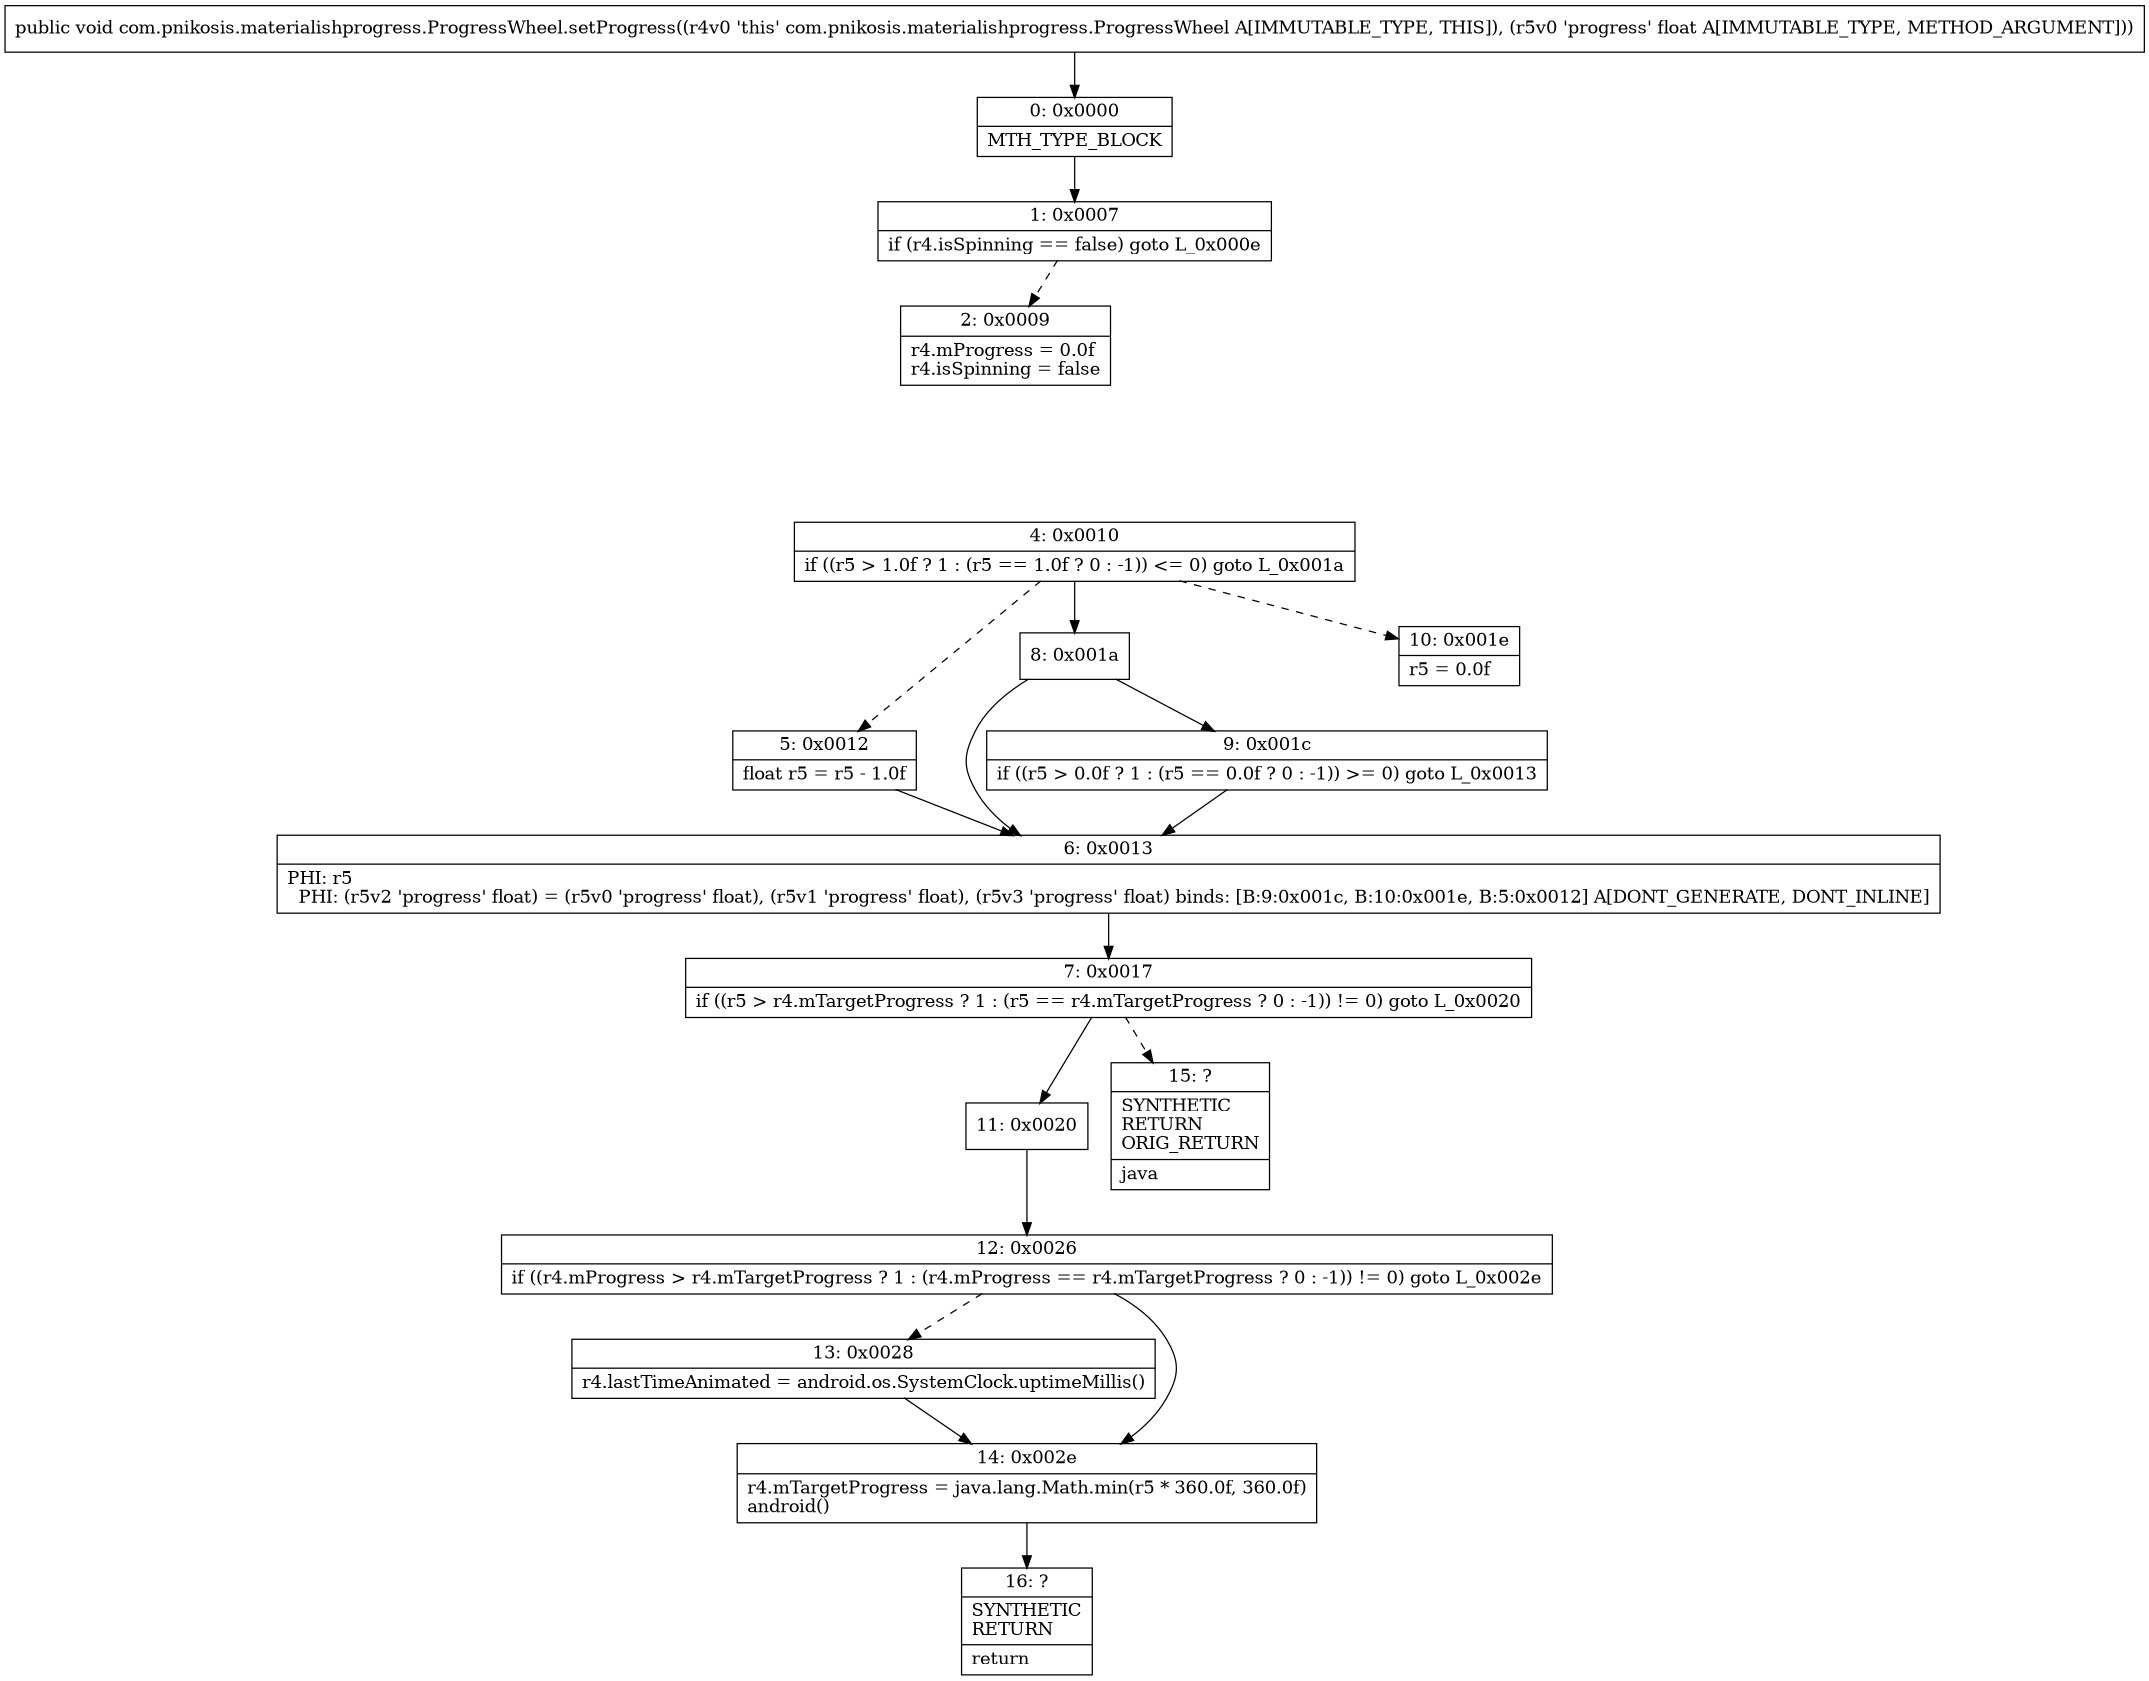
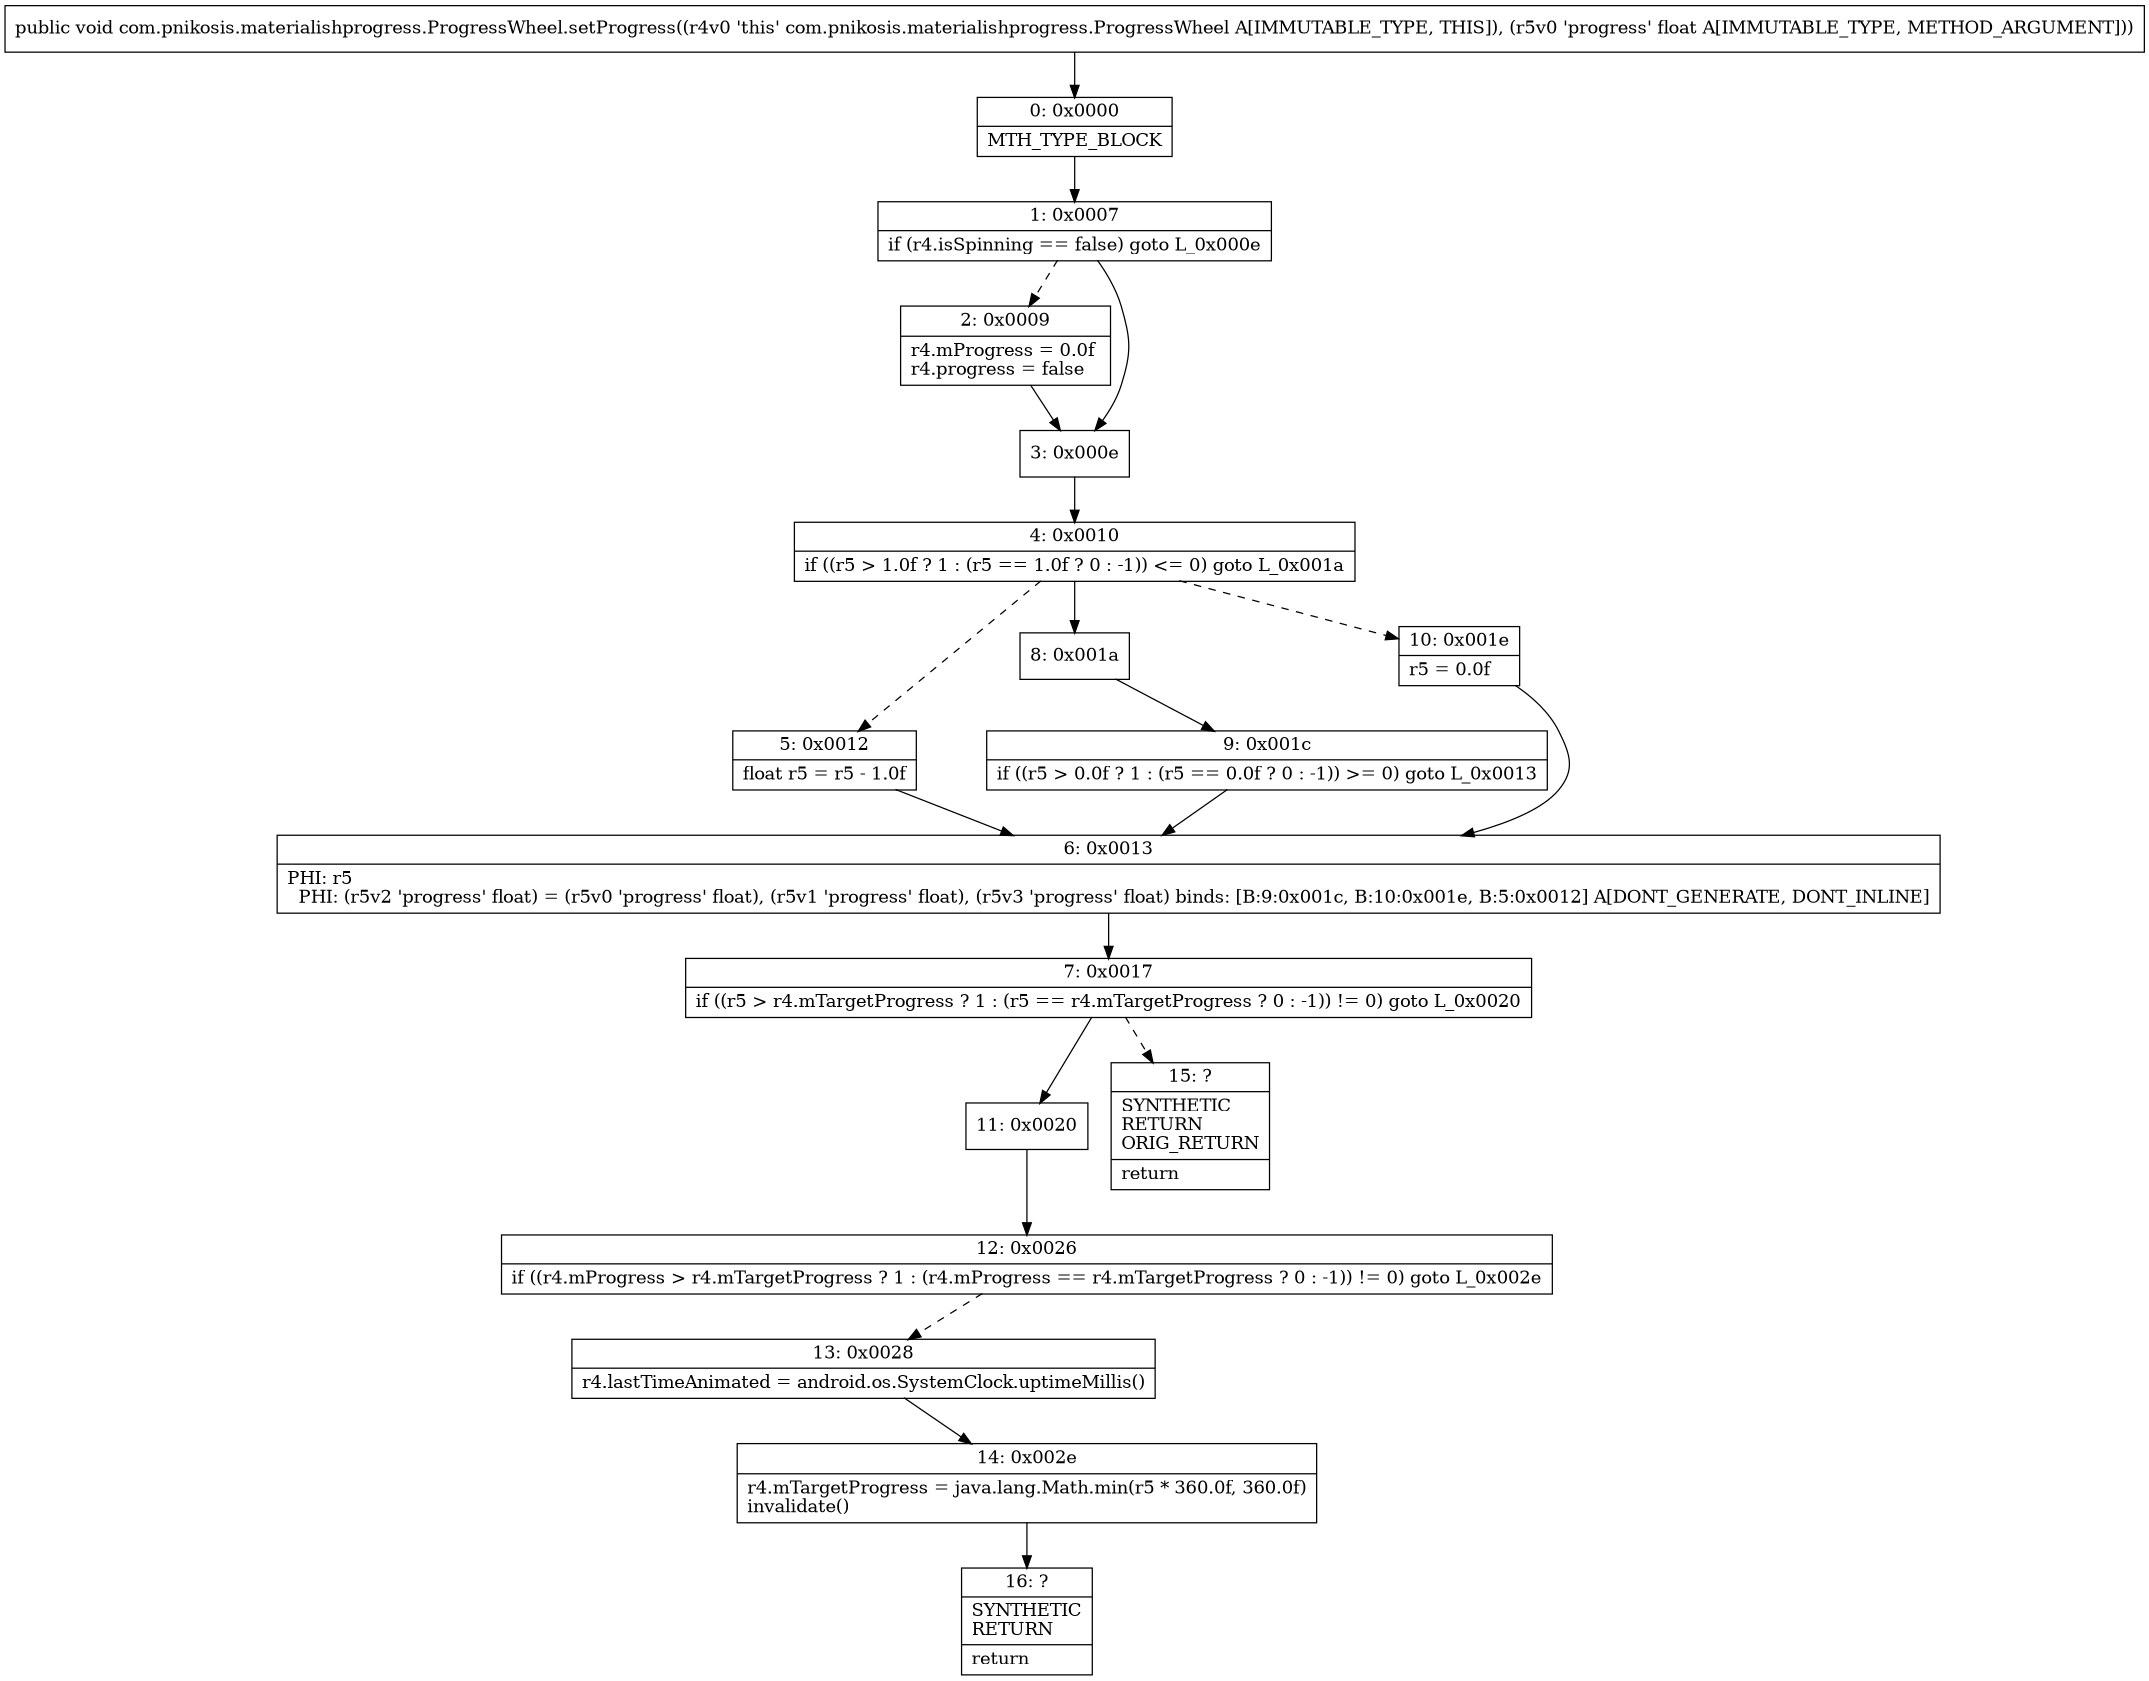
node "2: 0x0009": text "r4.isSpinning = false" -> "r4.progress = false"
node "3: 0x000e": added
edge "8: 0x001a" -> "6: 0x0013": now "10: 0x001e" -> "6: 0x0013"
node "15: ?": text "java" -> "return"
edge "12: 0x0026" -> "14: 0x002e": removed
node "14: 0x002e": text "android()" -> "invalidate()"
